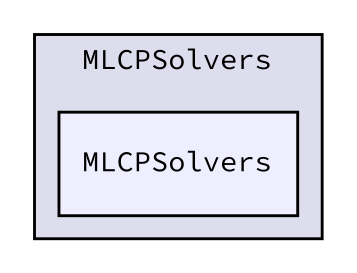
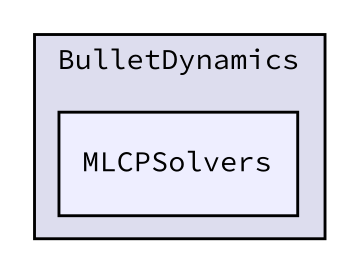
cluster "MLCPSolvers": label "MLCPSolvers" -> "BulletDynamics"
